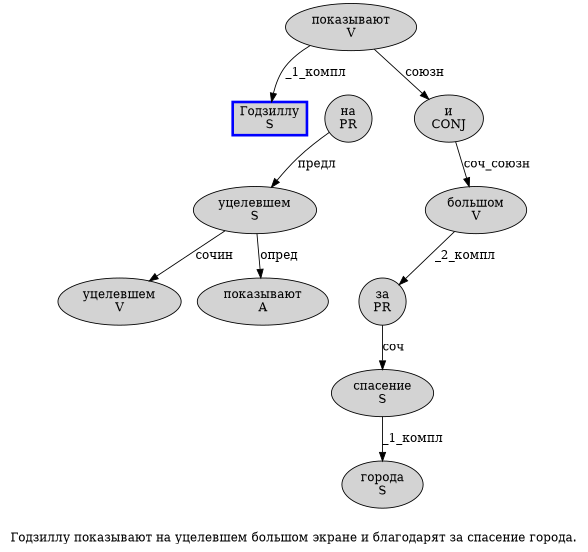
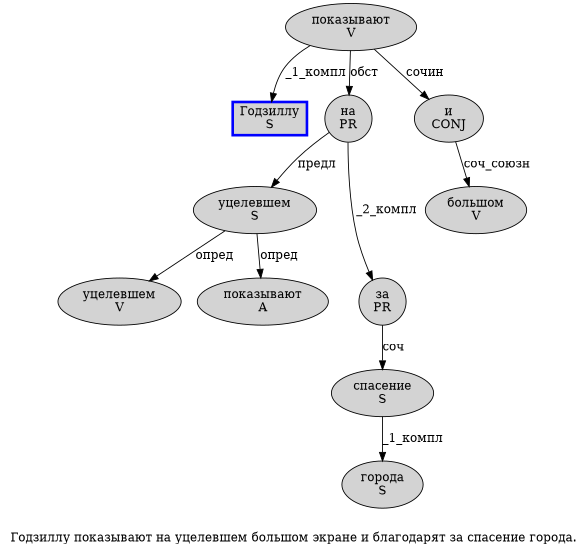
edge "показывают V" -> "на PR": added, label "обст"
edge "показывают V" -> "и CONJ": label "союзн" -> "сочин"
edge "большом V" -> "за PR": now "на PR" -> "за PR"
edge "уцелевшем S" -> "уцелевшем V": label "сочин" -> "опред"
